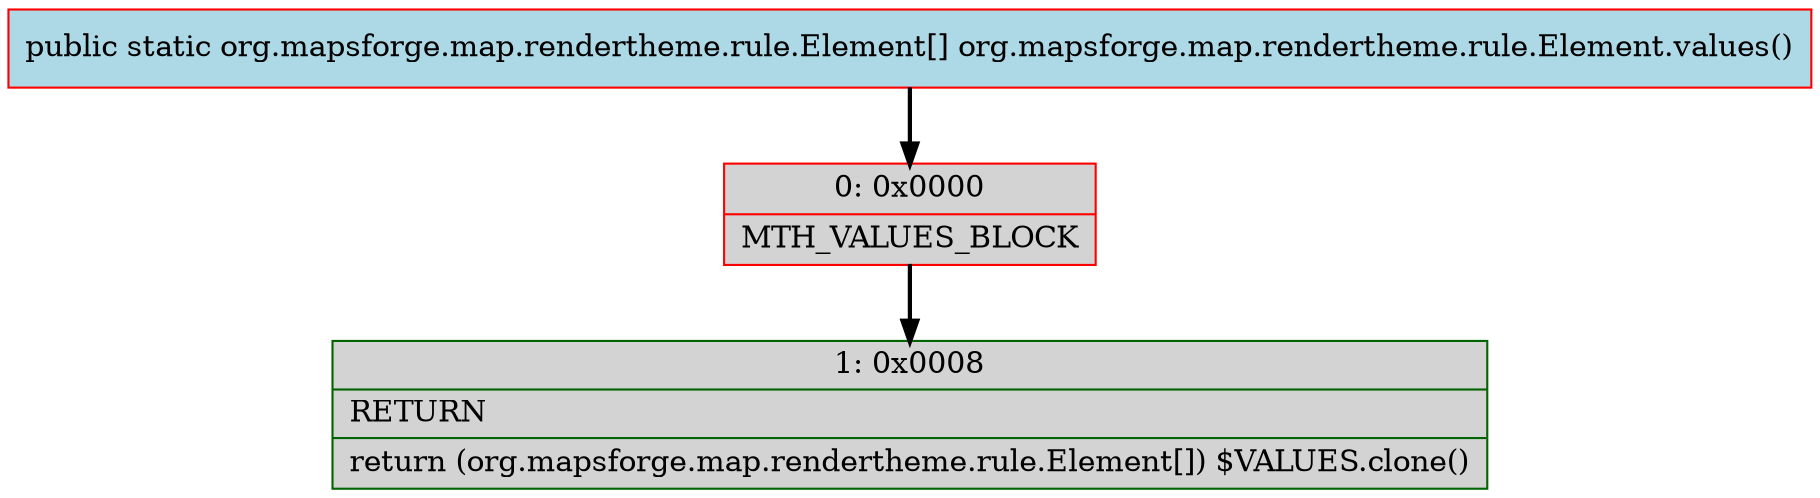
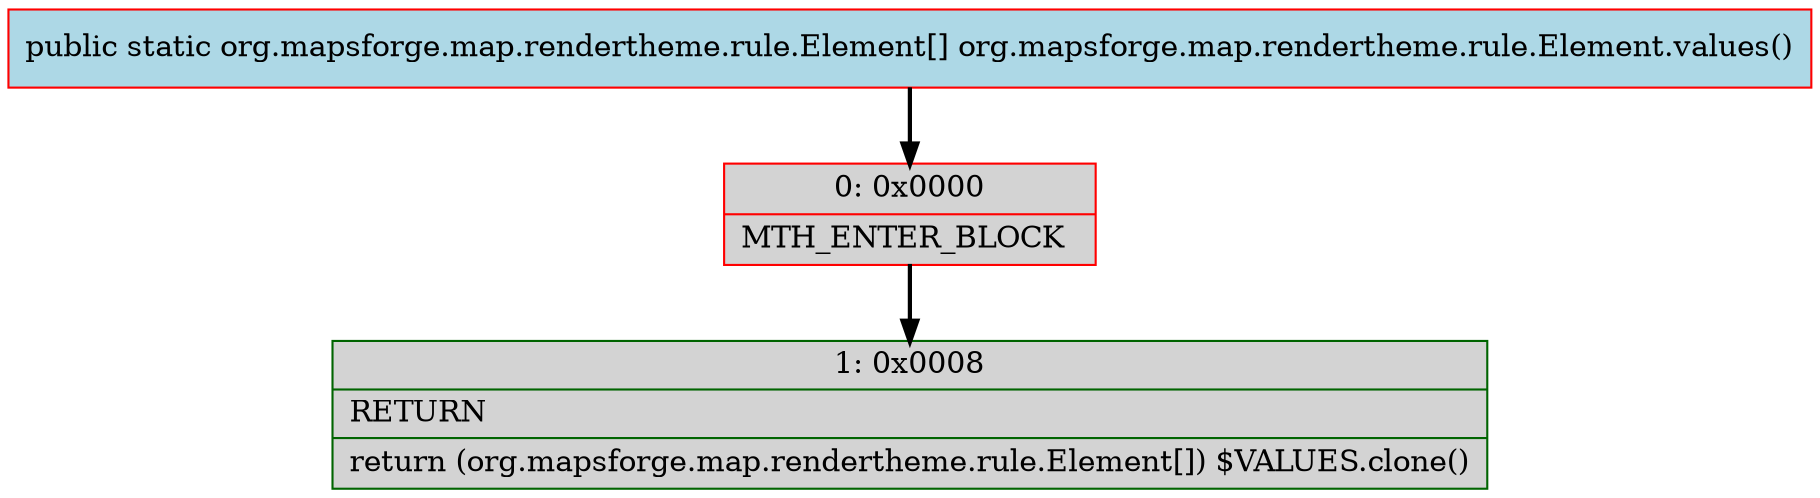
node "0: 0x0000": text "MTH_VALUES_BLOCK" -> "MTH_ENTER_BLOCK"
